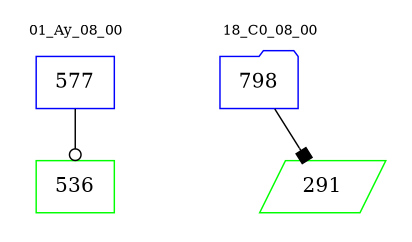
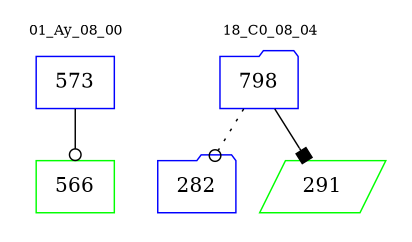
cluster "18_C0_08_00": label "18_C0_08_00" -> "18_C0_08_04"
node "577": label "577" -> "573"
node "536": label "536" -> "566"
node "282": added
